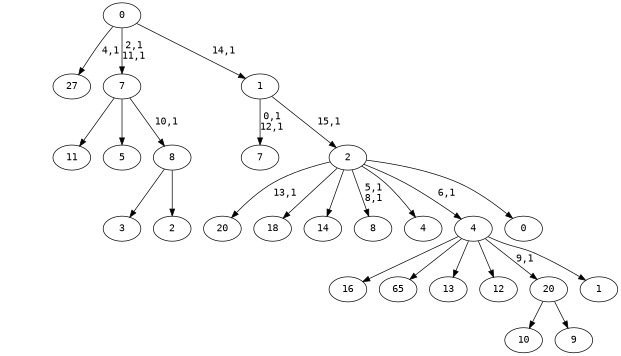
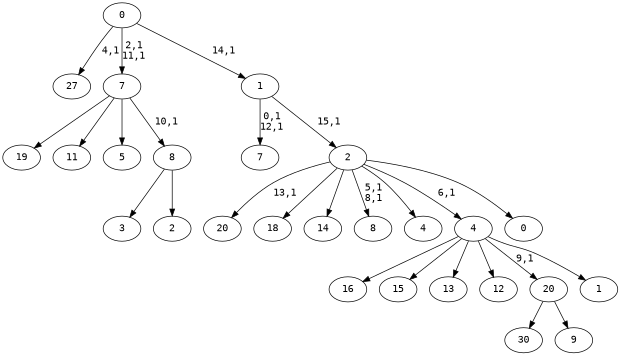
node "19": added
node "65": label "65" -> "15"
node "10": label "10" -> "30"
